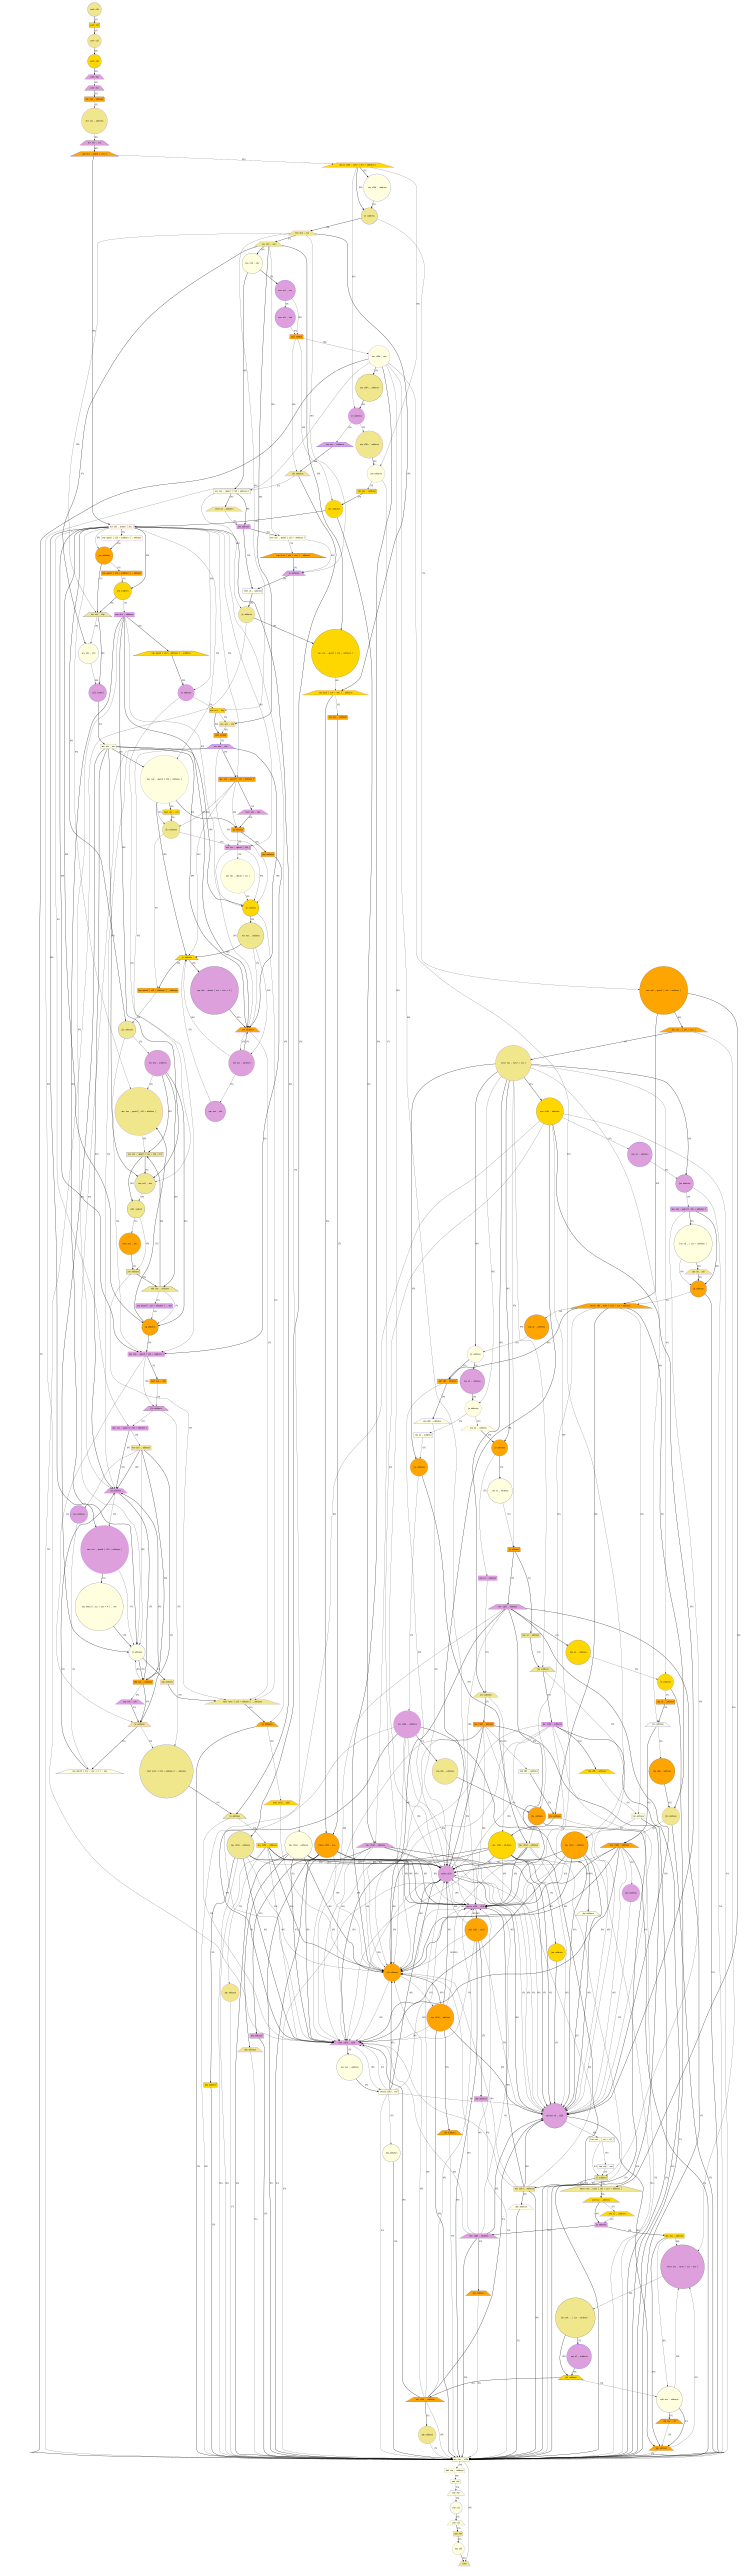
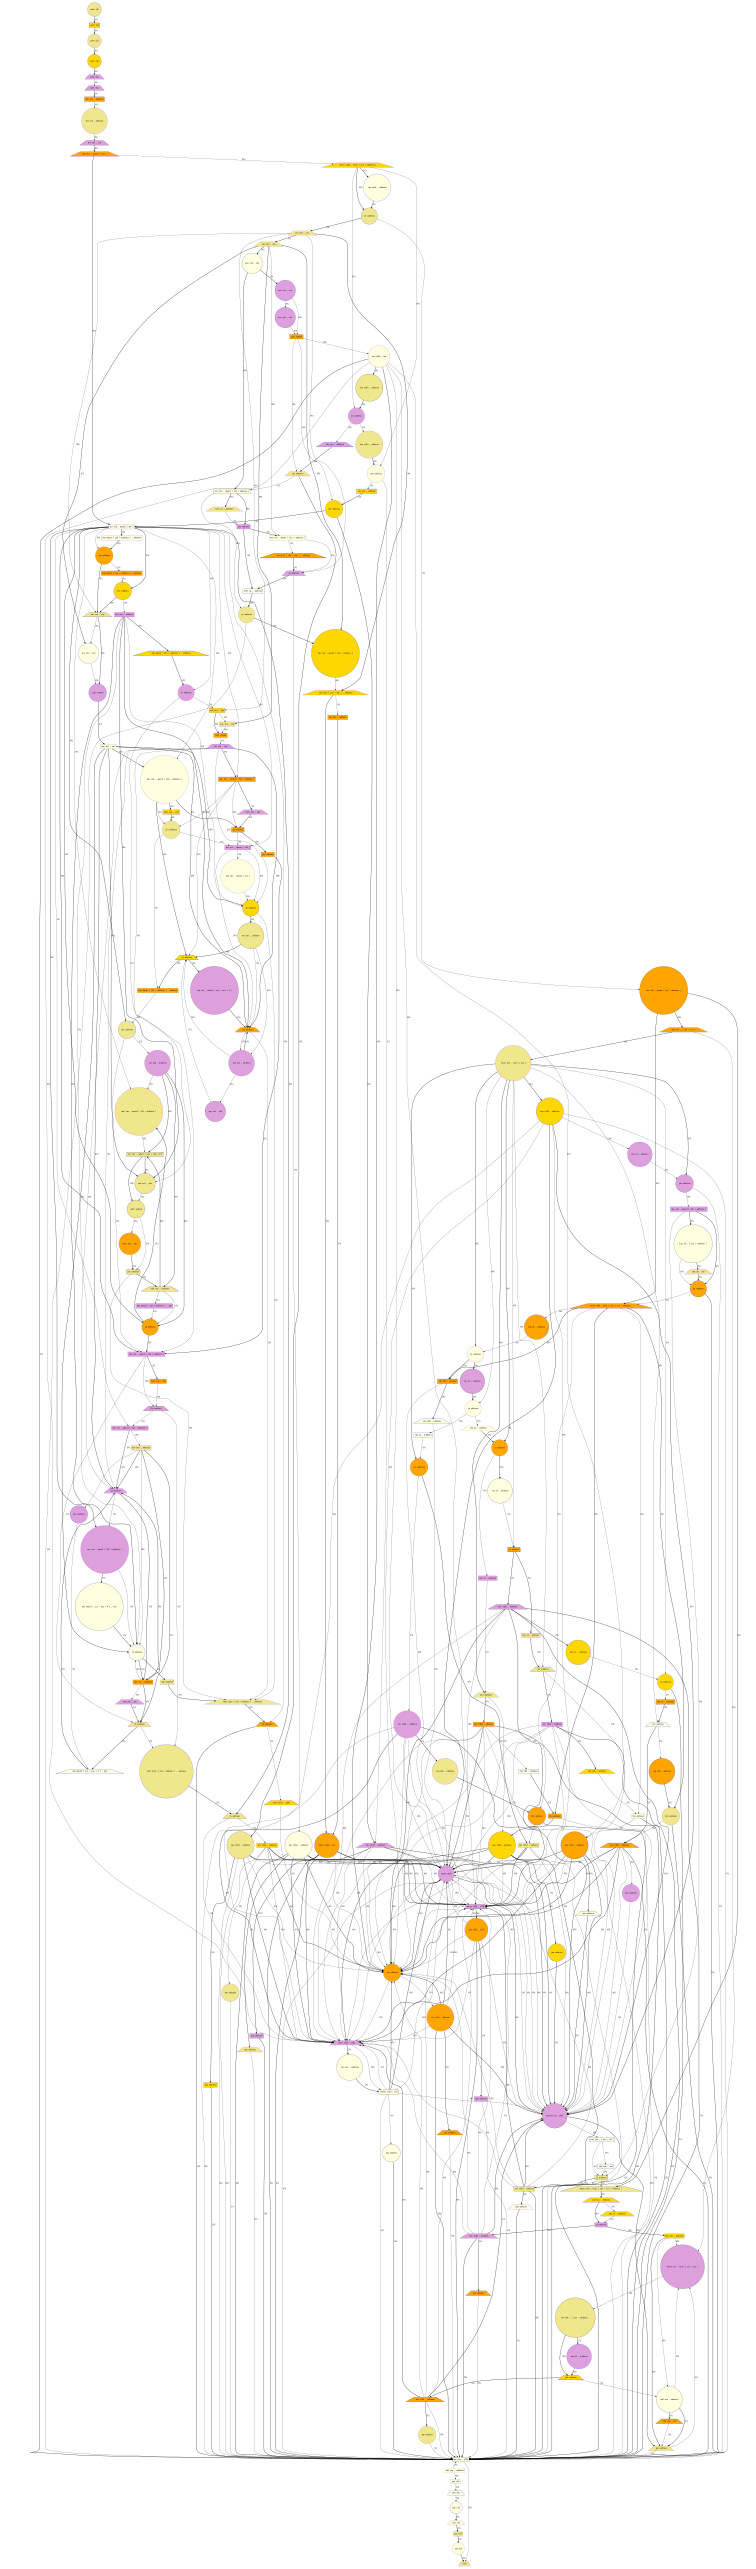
node "jge address": fillcolor orange -> khaki
edge "mov eax , r15d" -> "add rsp , address": reversed
